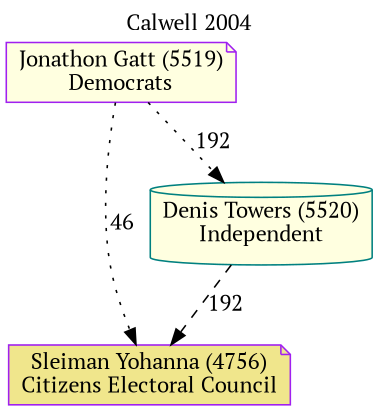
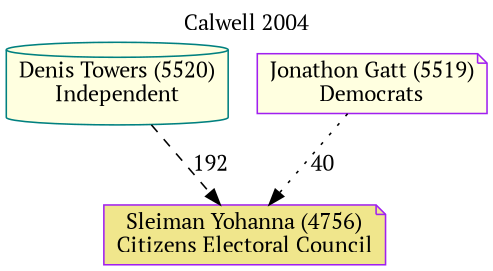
edge "Jonathon Gatt (5519) Democrats" -> "Denis Towers (5520) Independent": removed, label "192"
edge "Jonathon Gatt (5519) Democrats" -> "Sleiman Yohanna (4756) Citizens Electoral Council": label "46" -> "40"
